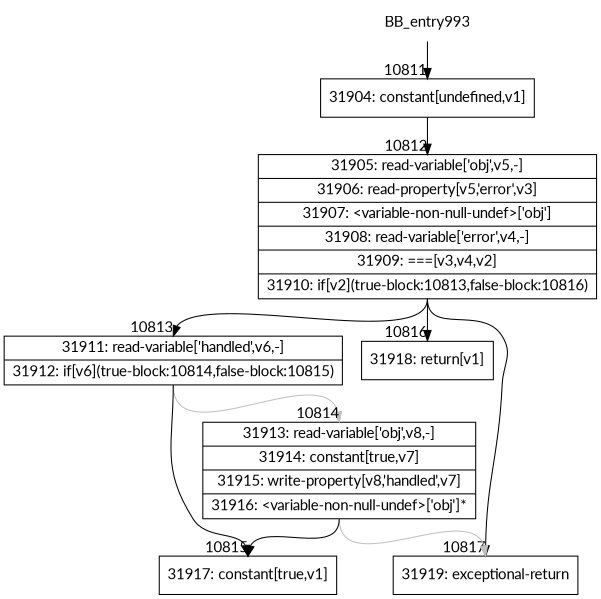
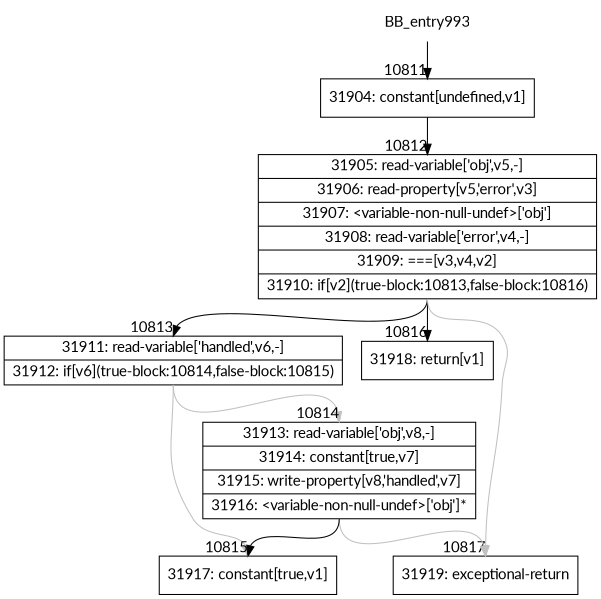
edge "31905: read-variable['obj',v5,-]" -> "31919: exceptional-return": color black -> gray
edge "31911: read-variable['handled',v6,-]" -> "31917: constant[true,v1]": color black -> gray
